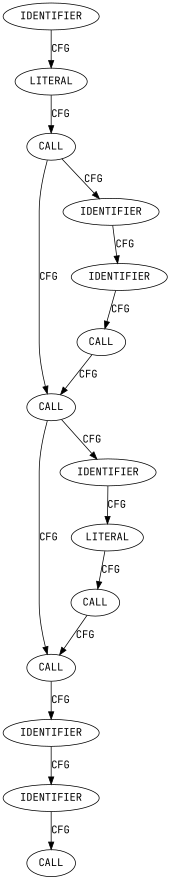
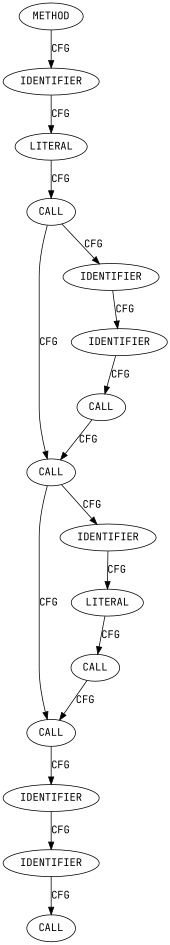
node "METHOD": added
